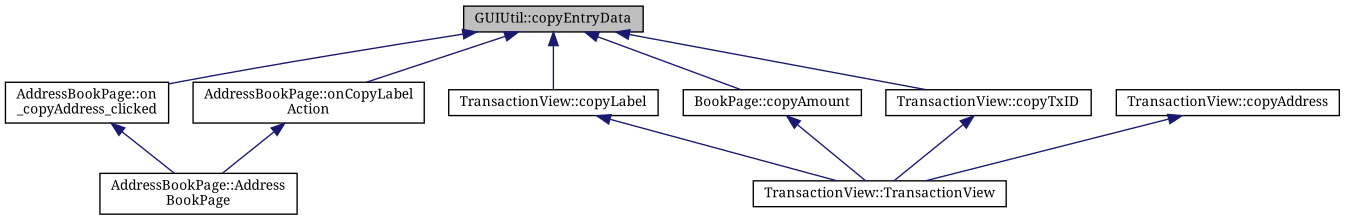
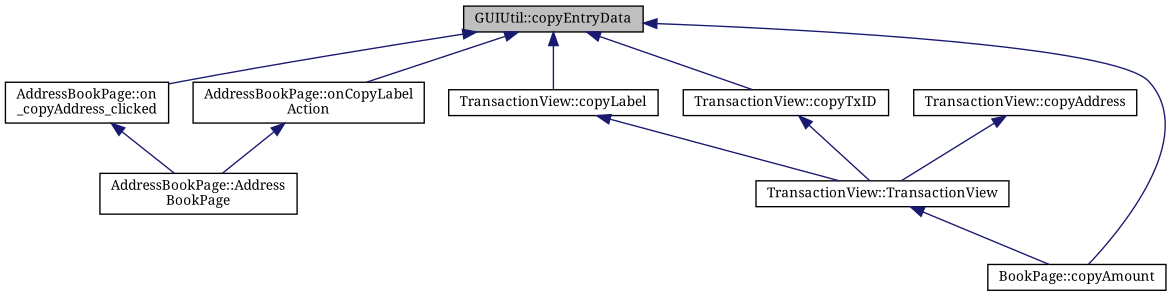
edge "TransactionView::TransactionView" -> "BookPage::copyAmount": reversed
